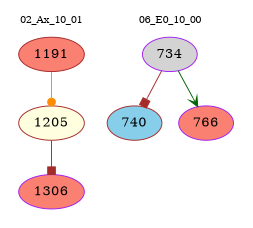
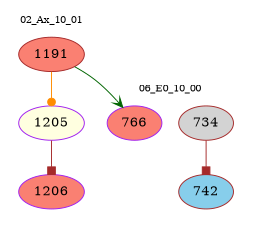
node "734": color purple -> brown
edge "734" -> "766": now "1191" -> "766"
node "1205": color brown -> purple
node "740": label "740" -> "742"
node "1306": label "1306" -> "1206"
